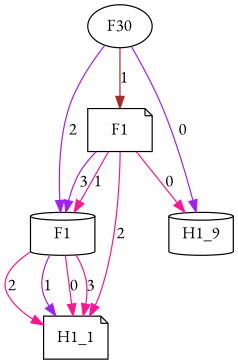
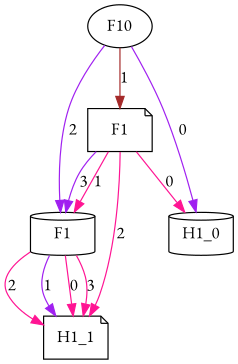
node "F30": label "F30" -> "F10"
node "H1_9": label "H1_9" -> "H1_0"
